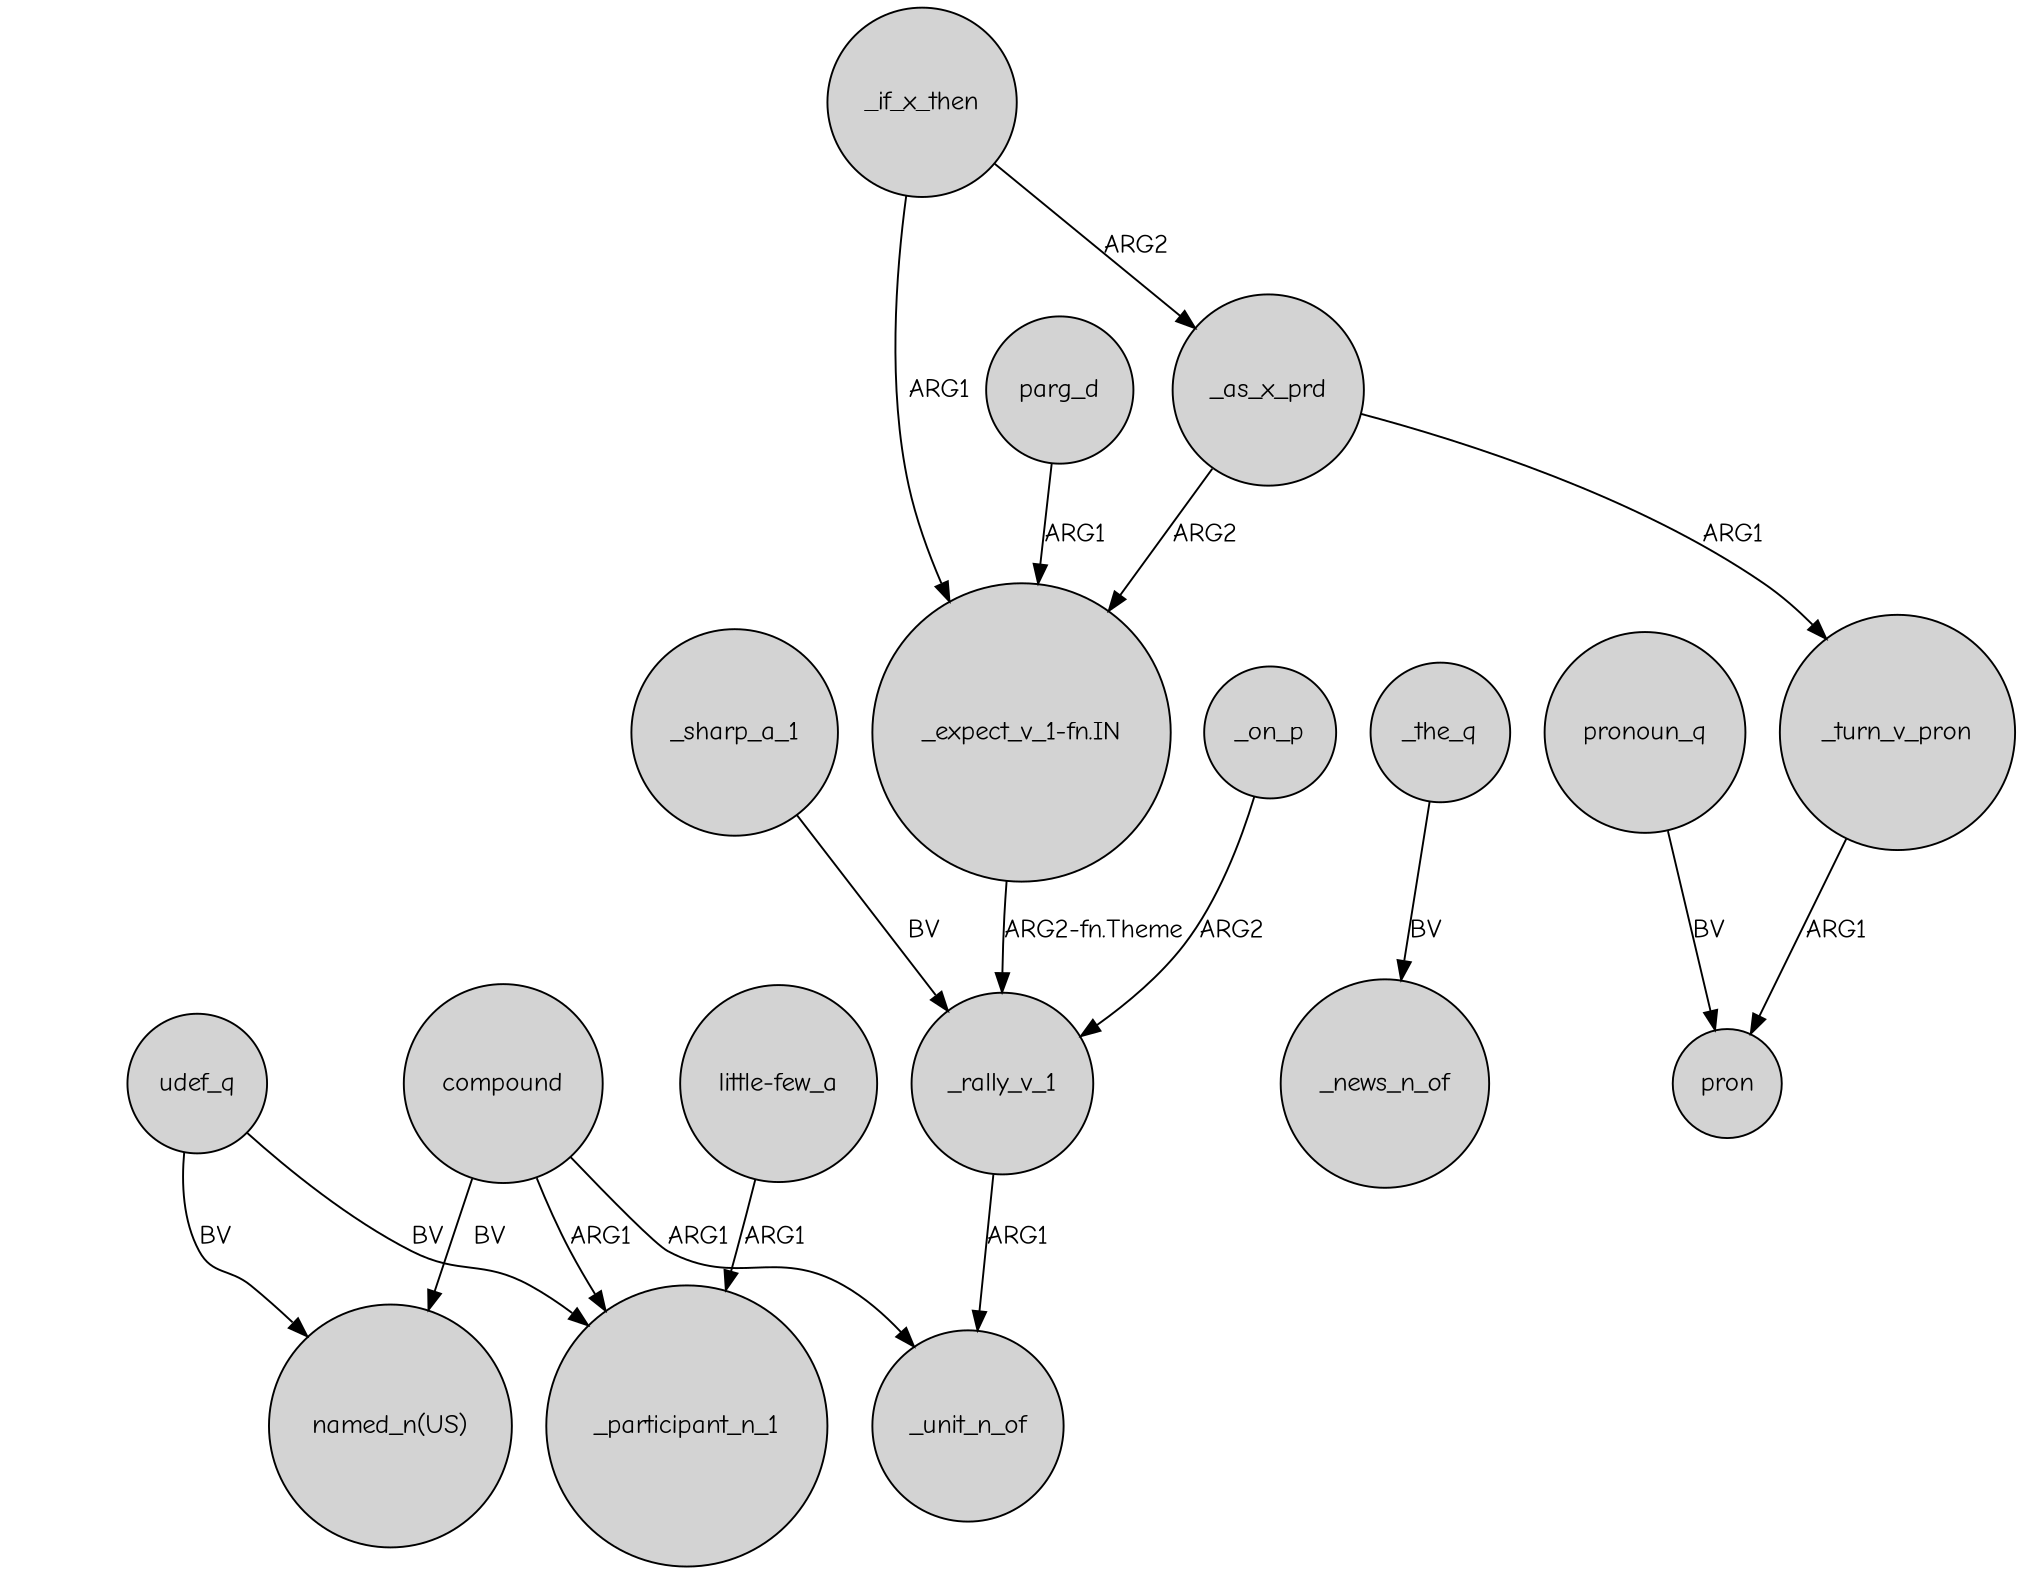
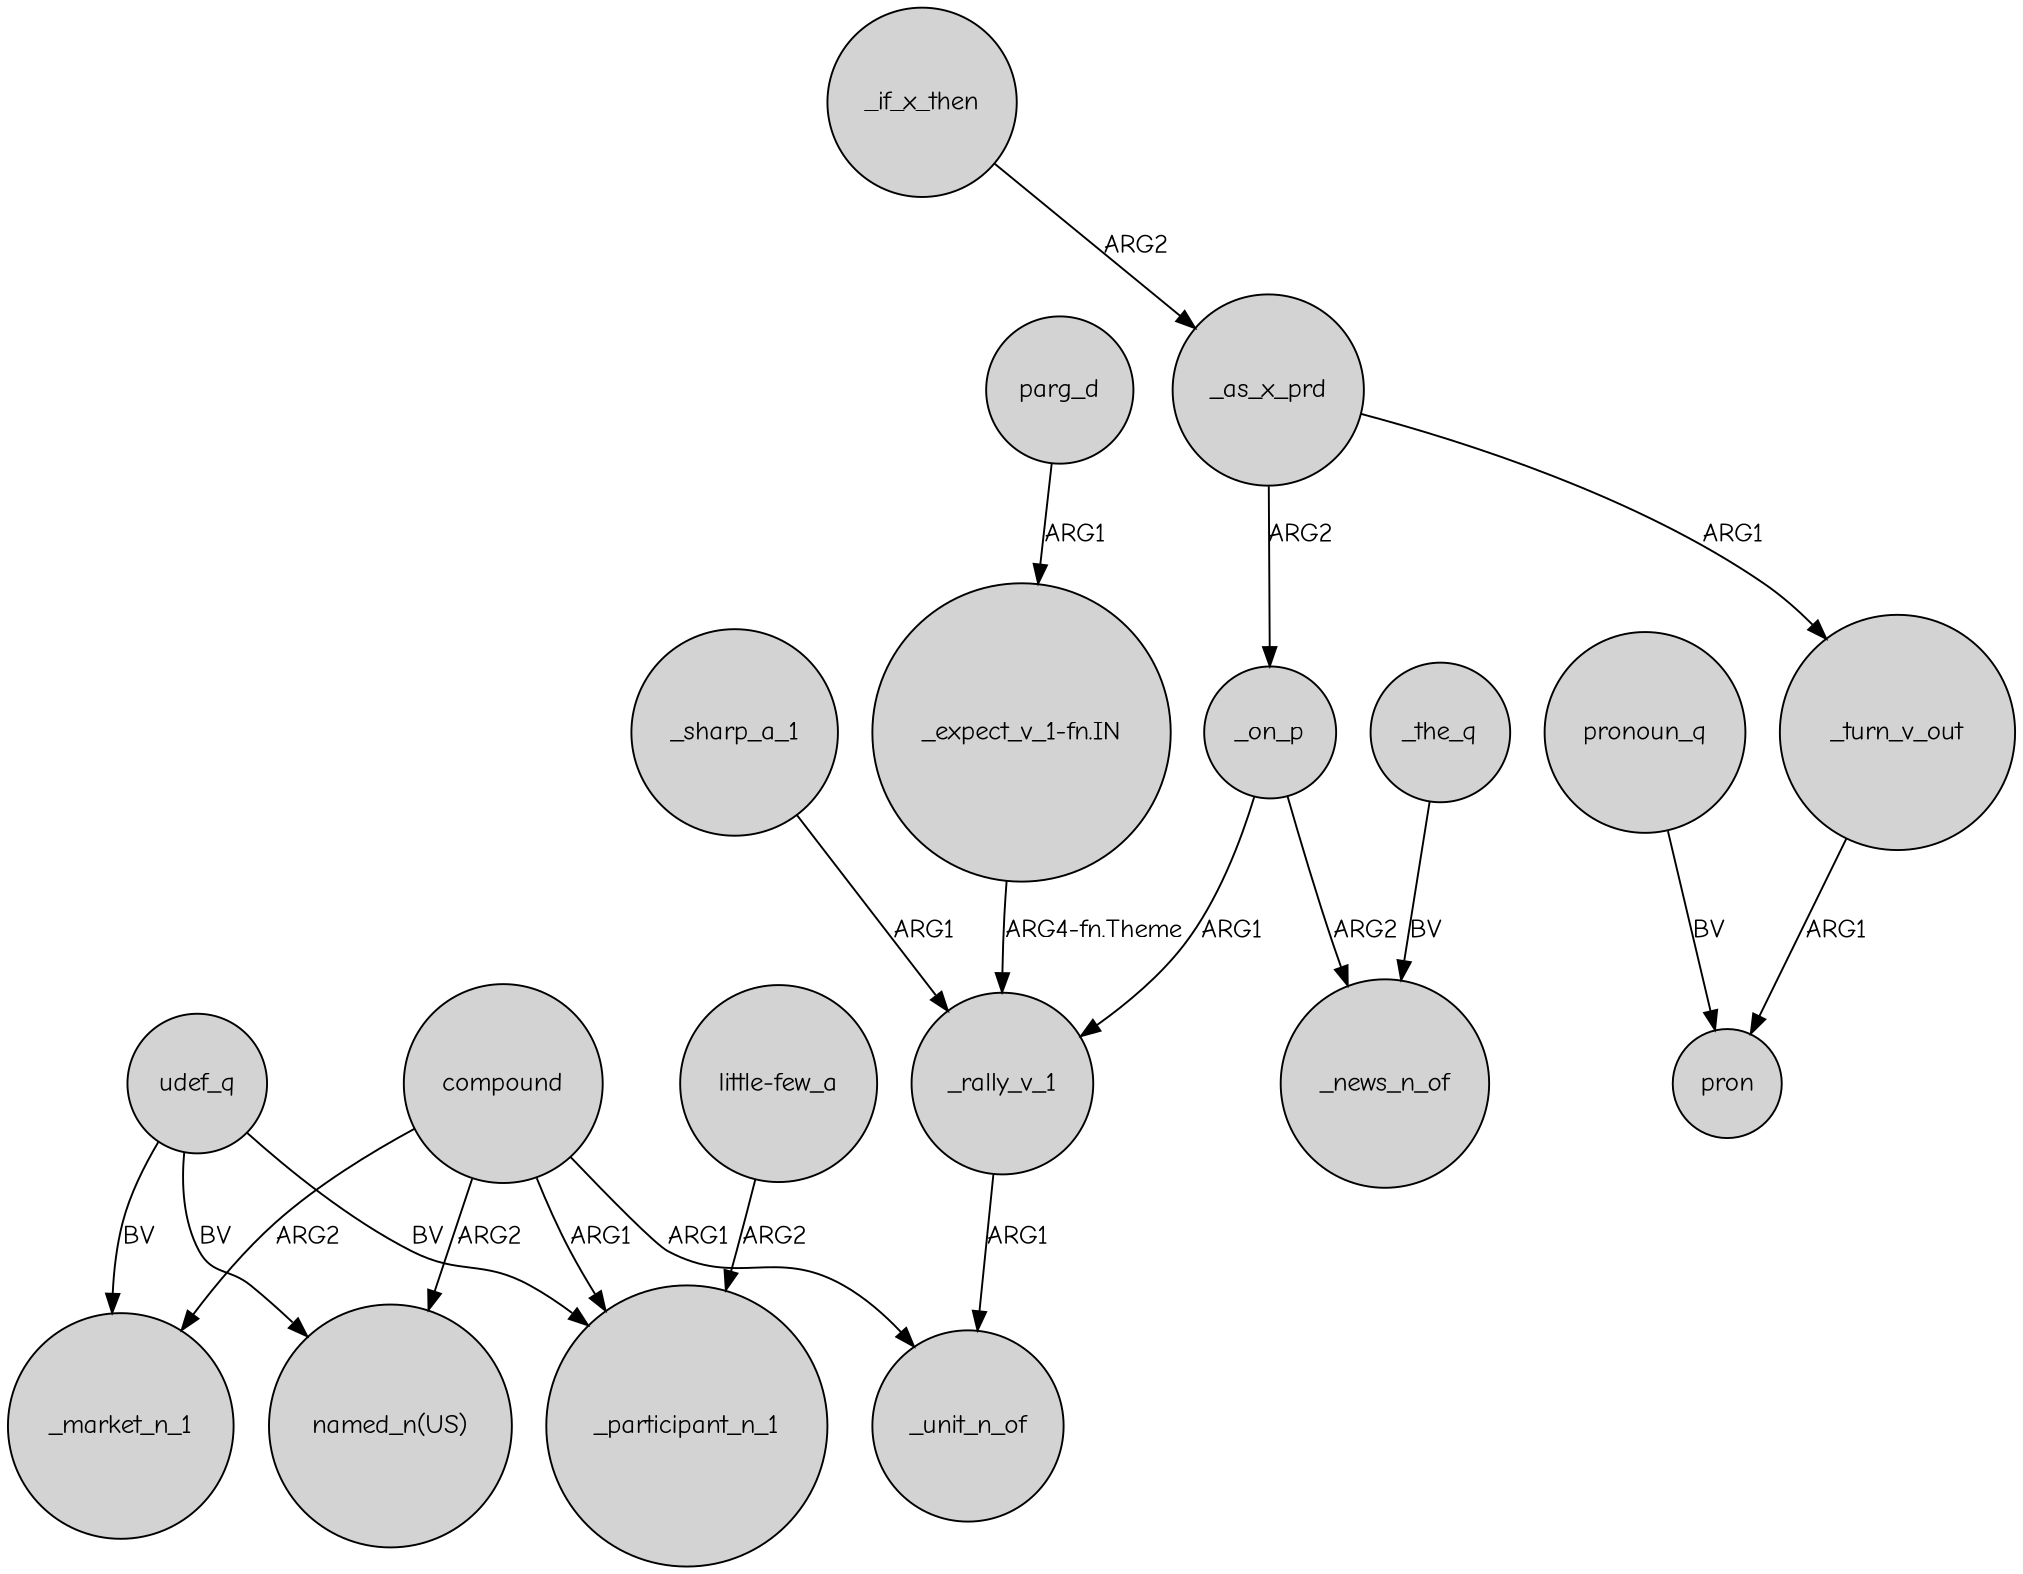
edge "_if_x_then" -> "_expect_v_1-fn.IN": removed, label "ARG1"
edge "_as_x_prd" -> "_expect_v_1-fn.IN": now "_as_x_prd" -> "_on_p"
node "_turn_v_pron": label "_turn_v_pron" -> "_turn_v_out"
edge "_on_p" -> "_news_n_of": added, label "ARG2"
edge "_sharp_a_1" -> "_rally_v_1": label "BV" -> "ARG1"
edge "_expect_v_1-fn.IN" -> "_rally_v_1": label "ARG2-fn.Theme" -> "ARG4-fn.Theme"
edge "_on_p" -> "_rally_v_1": label "ARG2" -> "ARG1"
edge "compound" -> "named_n(US)": label "BV" -> "ARG2"
edge "little-few_a" -> "_participant_n_1": label "ARG1" -> "ARG2"
node "_market_n_1": added
